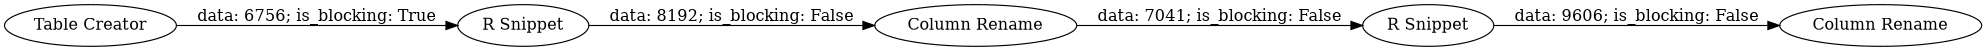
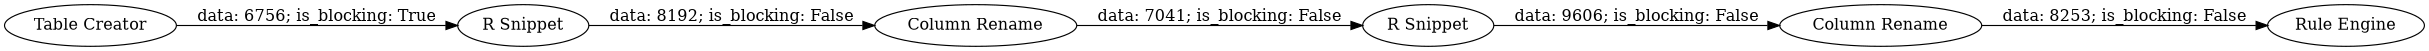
node "Rule Engine": added
